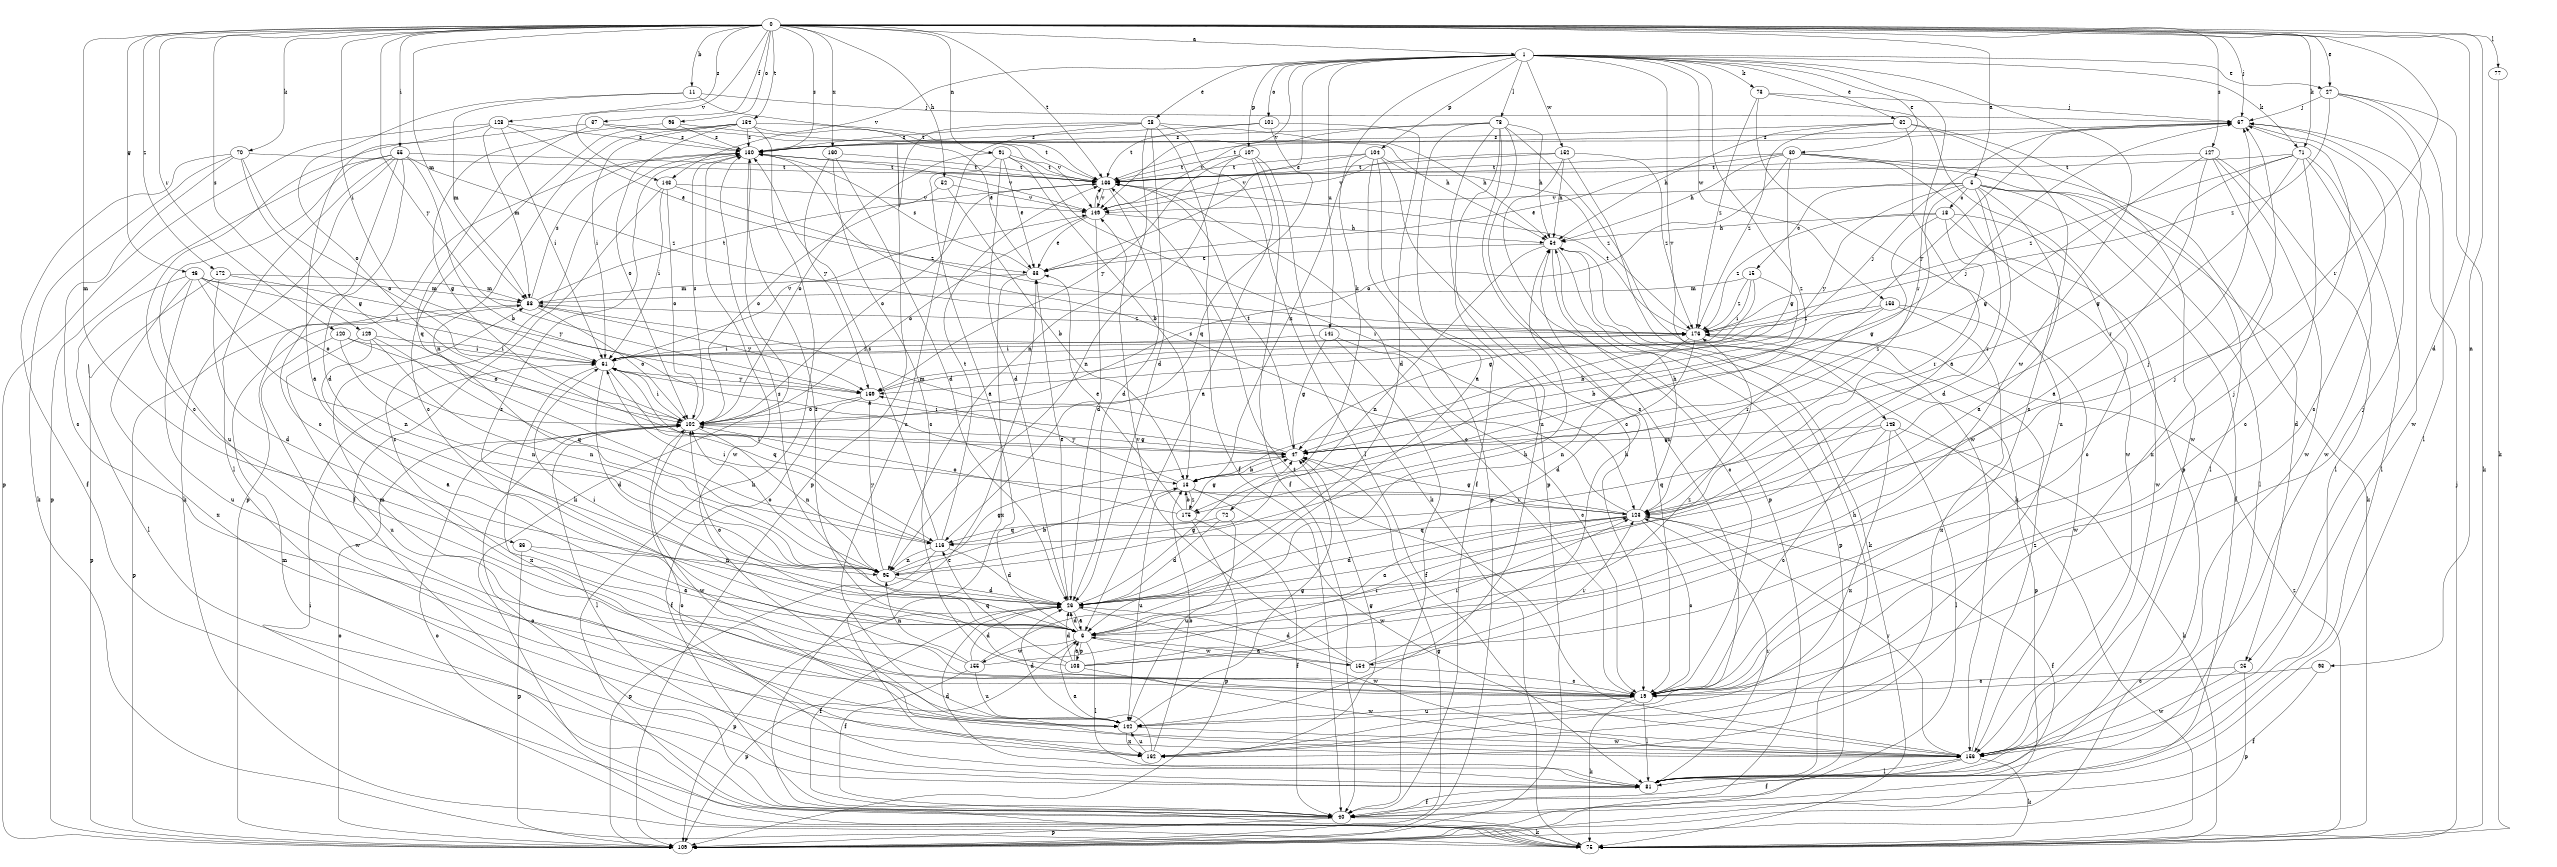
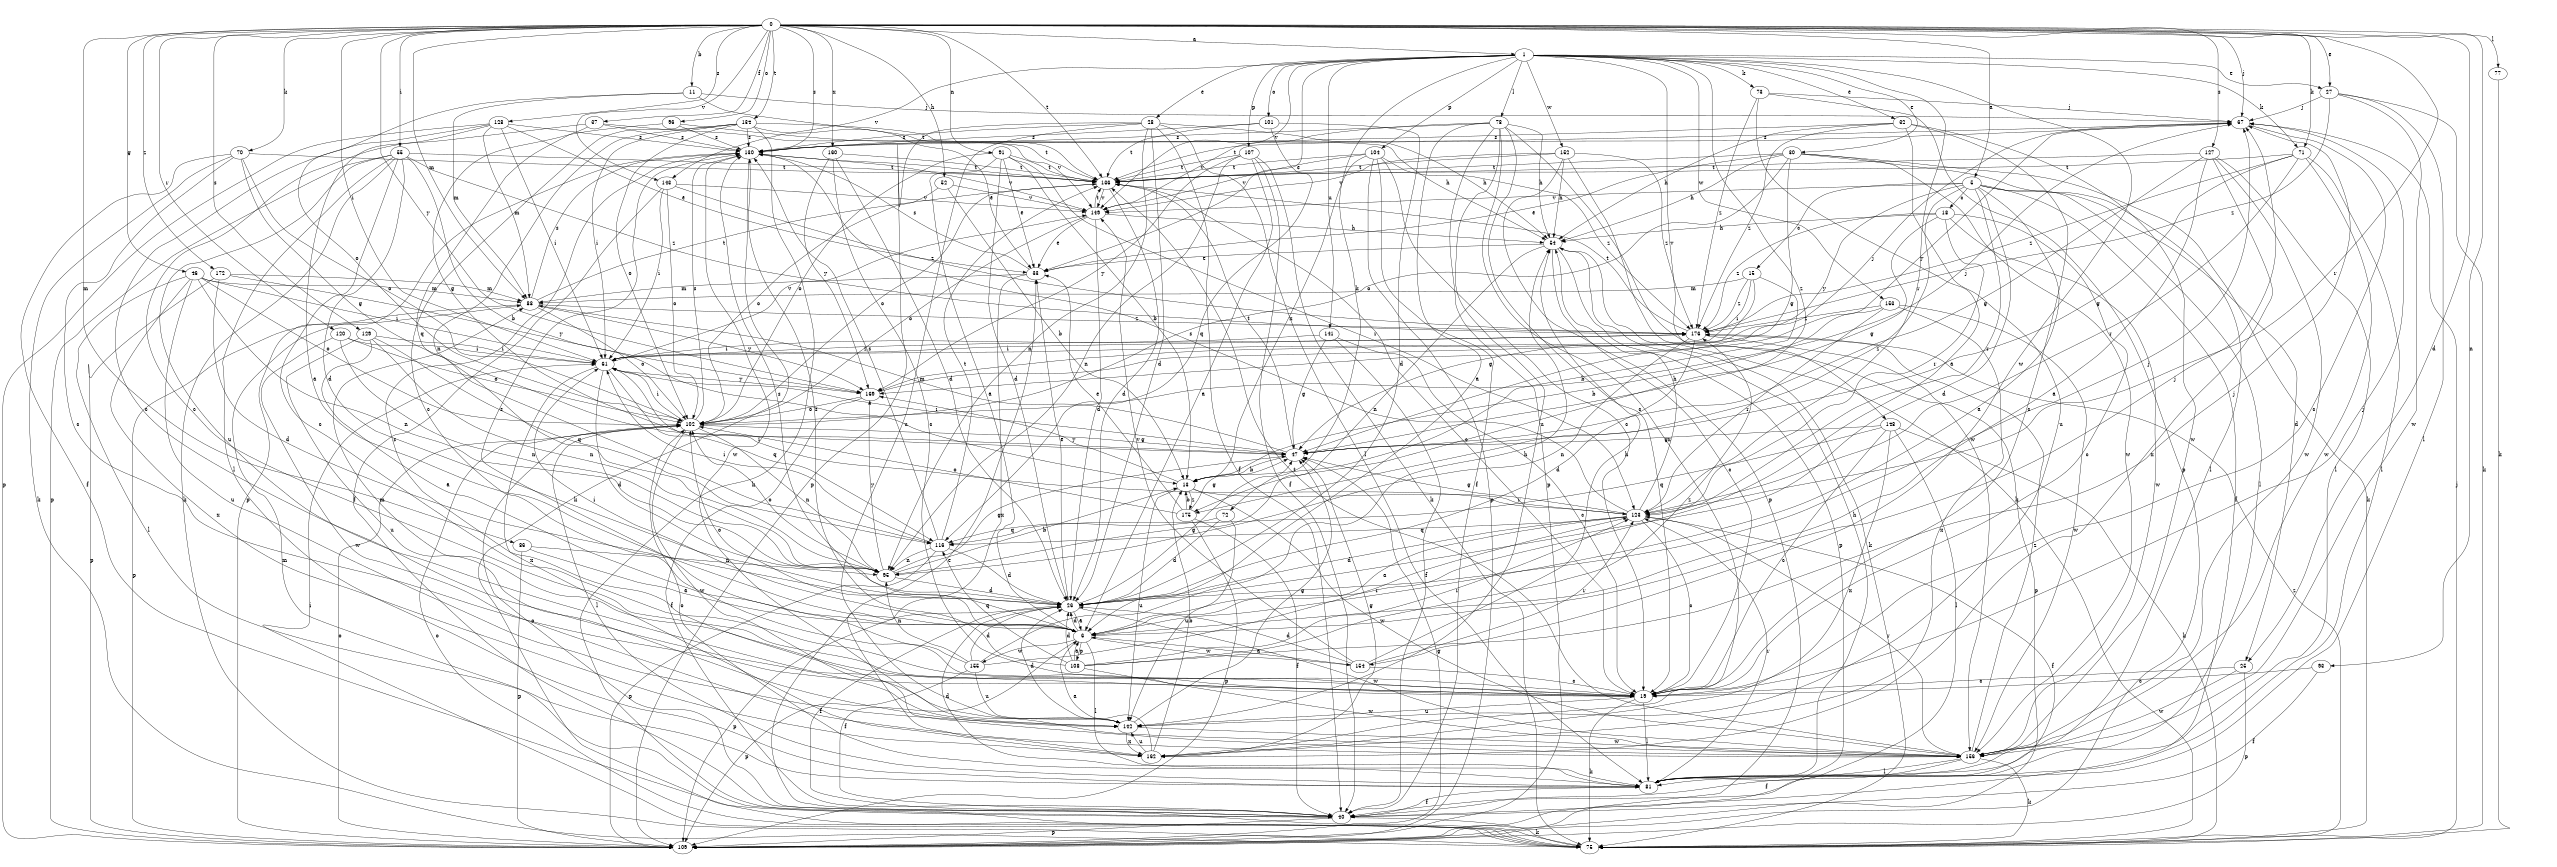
edge "71" -> "19": now "128" -> "19"
